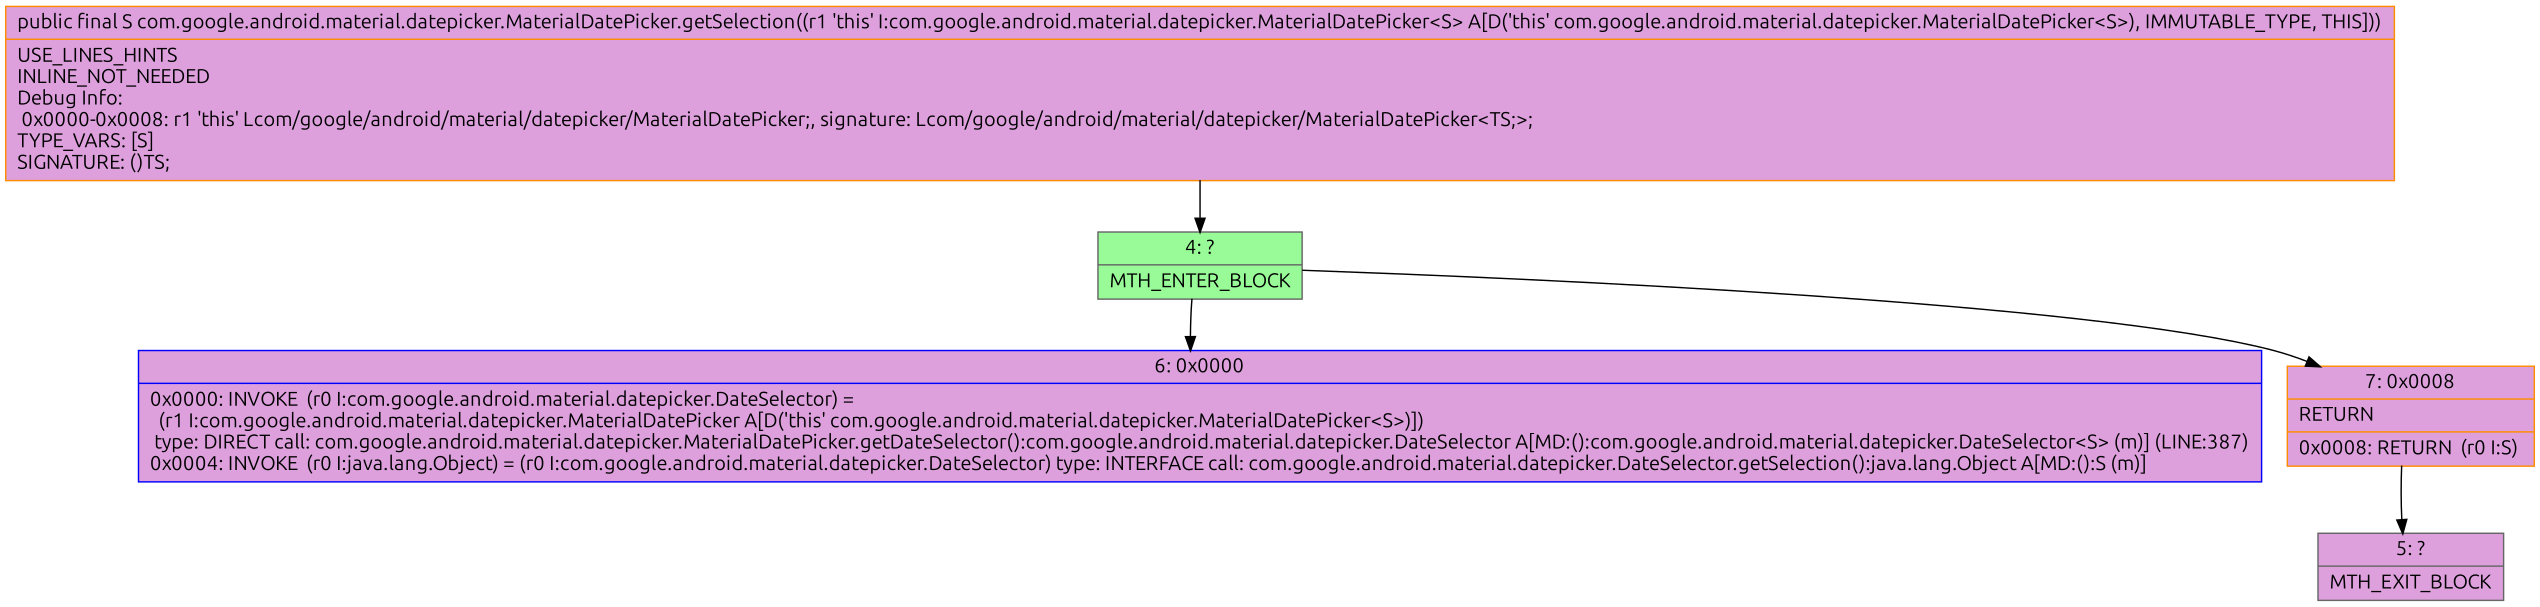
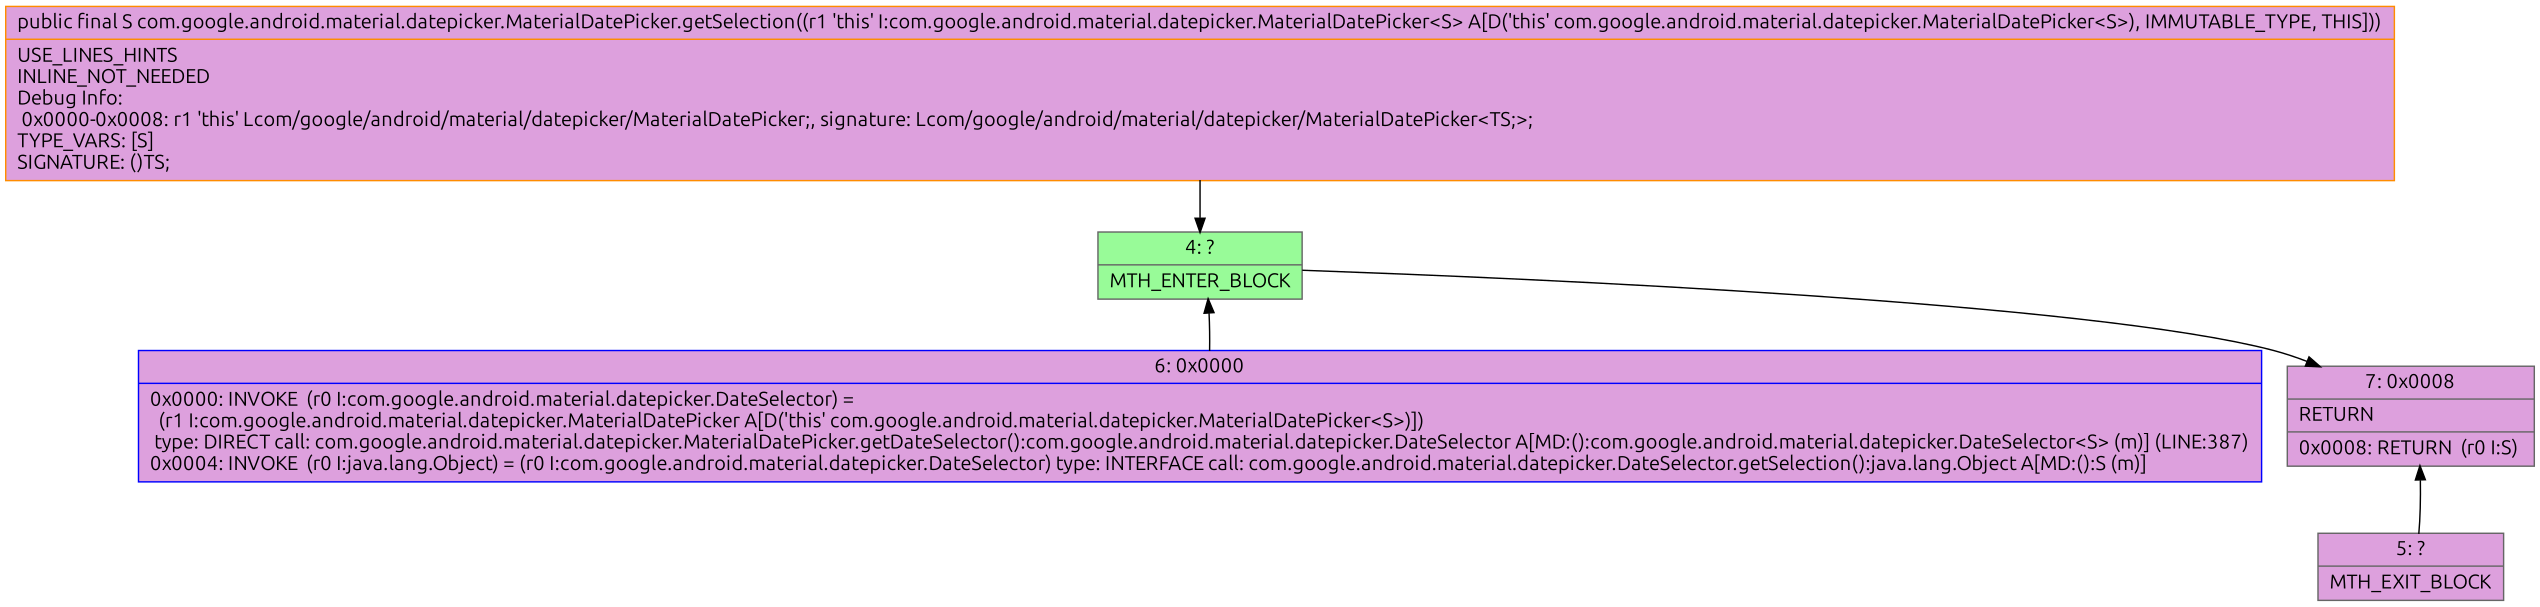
edge "4: ?" -> "6: 0x0000": reversed
node "7: 0x0008": color darkorange -> gray40
edge "7: 0x0008" -> "5: ?": reversed
